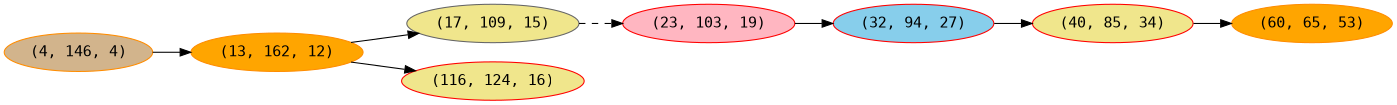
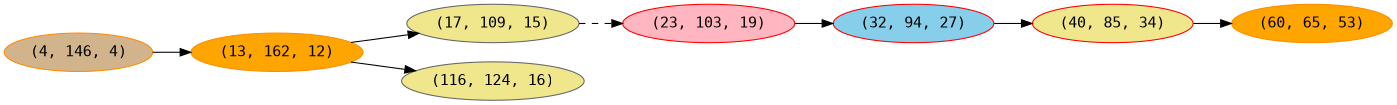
node "(116, 124, 16)": color red -> gray40
